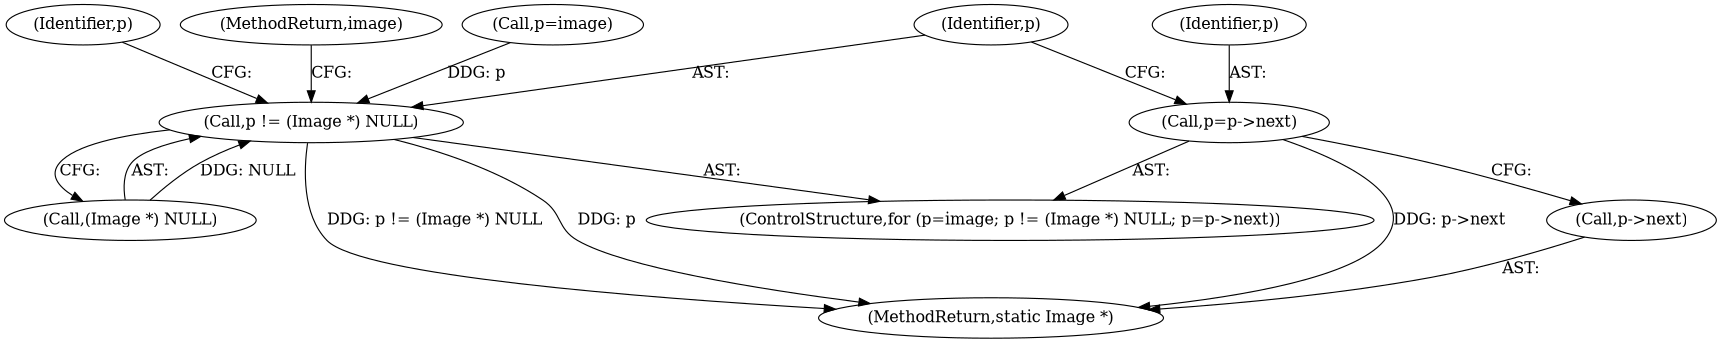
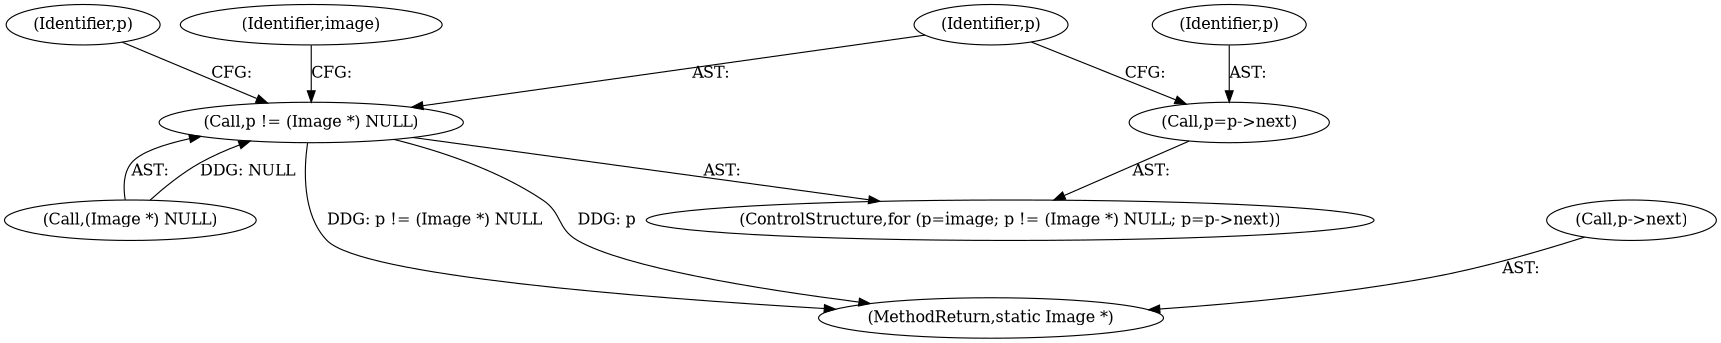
node "(MethodReturn,image)": label "(MethodReturn,image)" -> "(Identifier,image)"
node "(Call,p=image)": removed
edge "(Call,p != (Image *) NULL)" -> "(Call,(Image *) NULL)": removed, label "CFG:"
edge "(Call,p=p->next)" -> "(Call,p->next)": removed, label "CFG:"
edge "(Call,p=p->next)" -> "(MethodReturn,static Image *)": removed, label "DDG: p->next"
